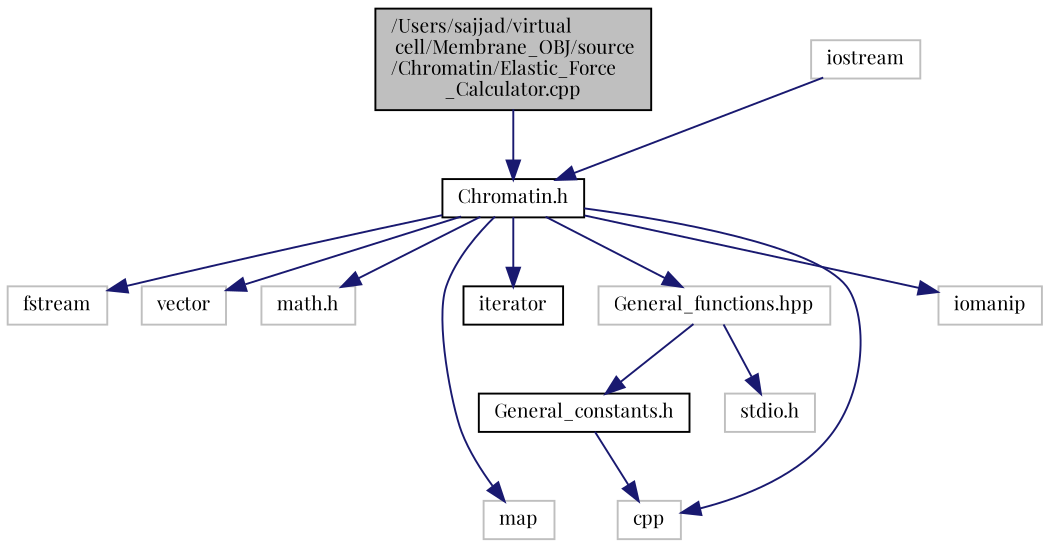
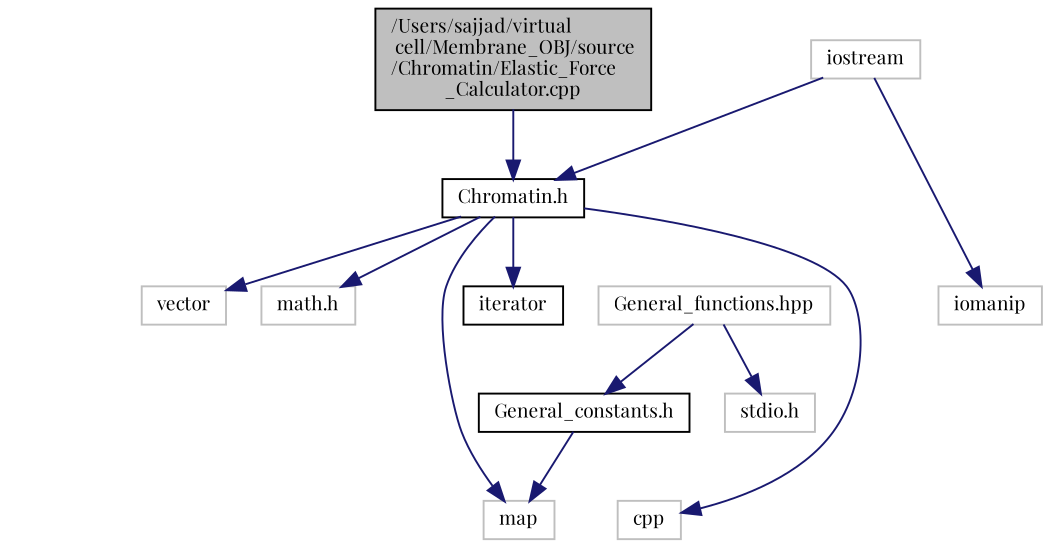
edge "Chromatin.h" -> "General_functions.hpp": removed
edge "Chromatin.h" -> "iomanip": now "iostream" -> "iomanip"
node "fstream": removed
edge "General_constants.h" -> "cpp": now "General_constants.h" -> "map"
